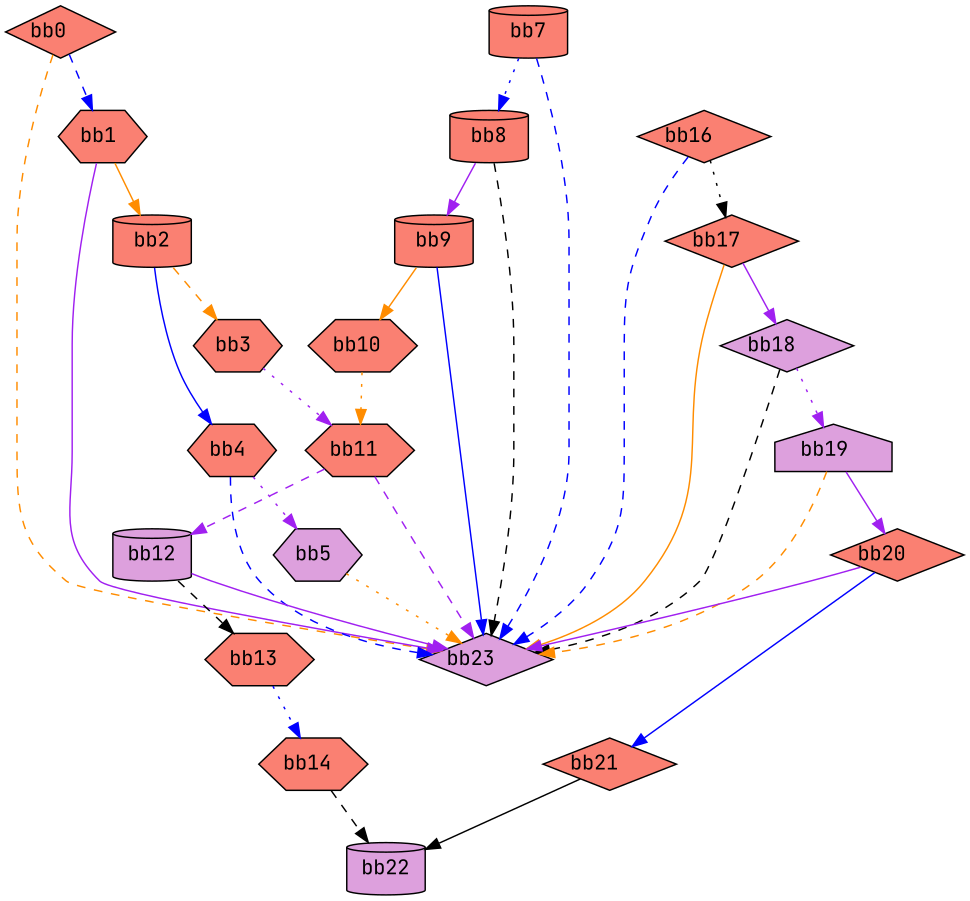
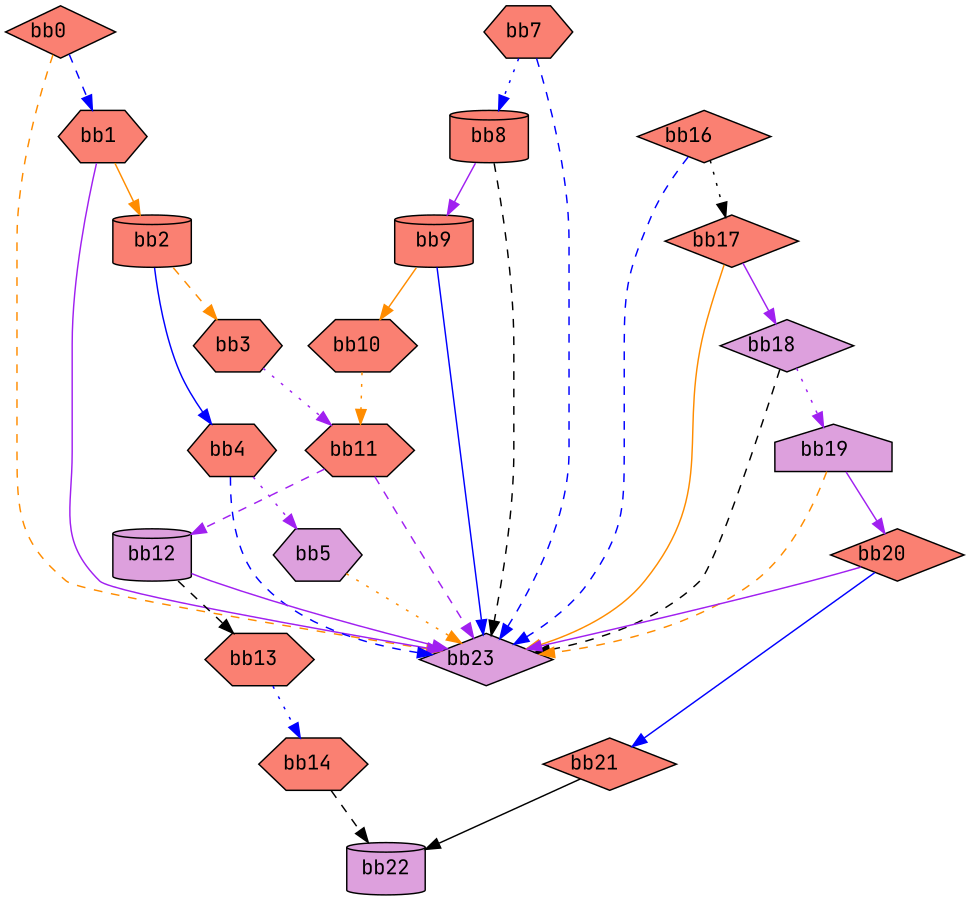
node "bb7": shape cylinder -> hexagon
